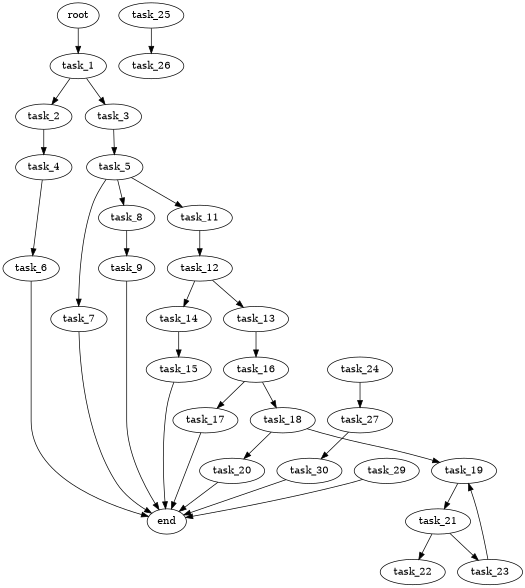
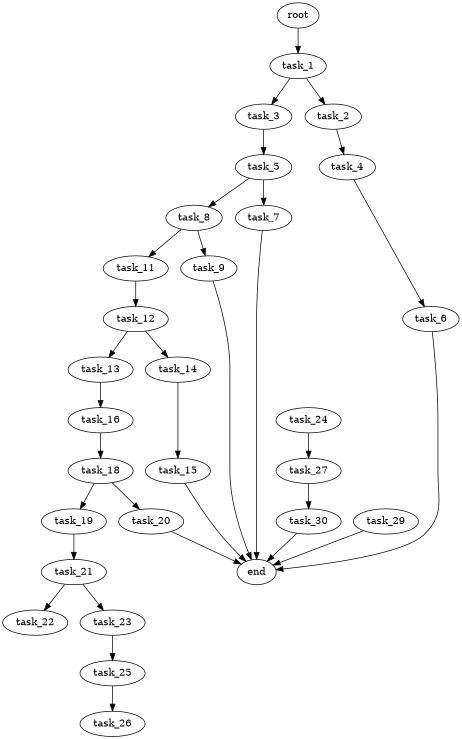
edge "task_5" -> "task_11": now "task_8" -> "task_11"
node "task_17": removed
edge "task_23" -> "task_19": now "task_23" -> "task_25"
